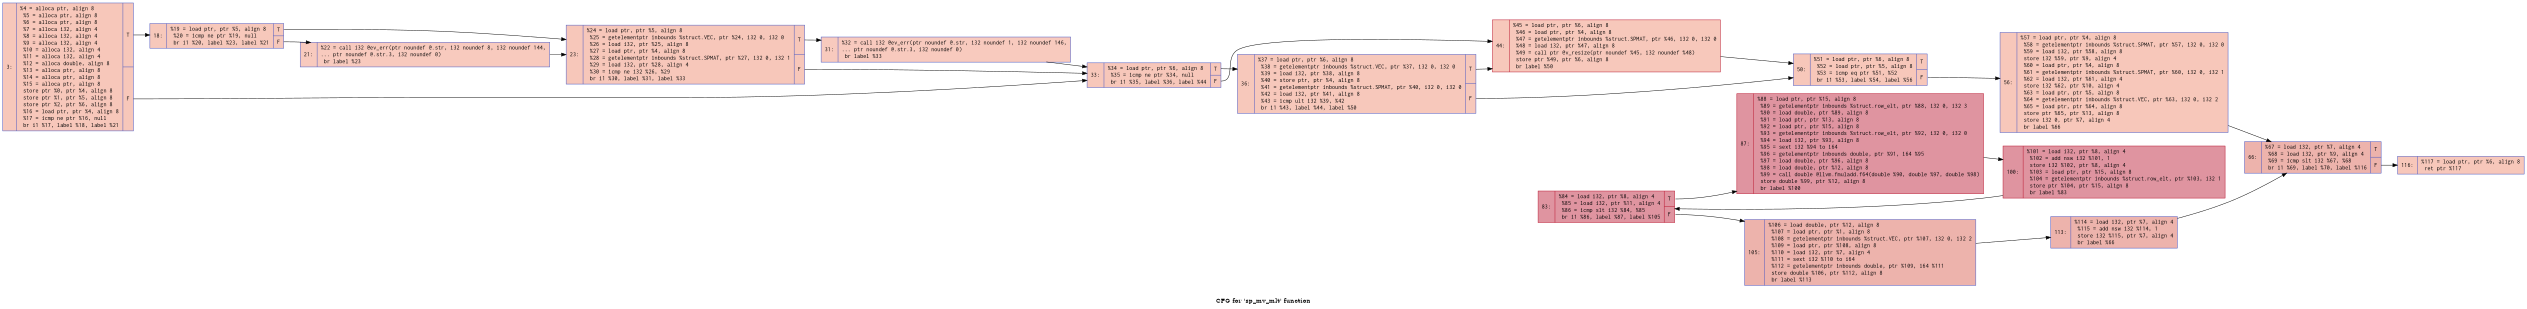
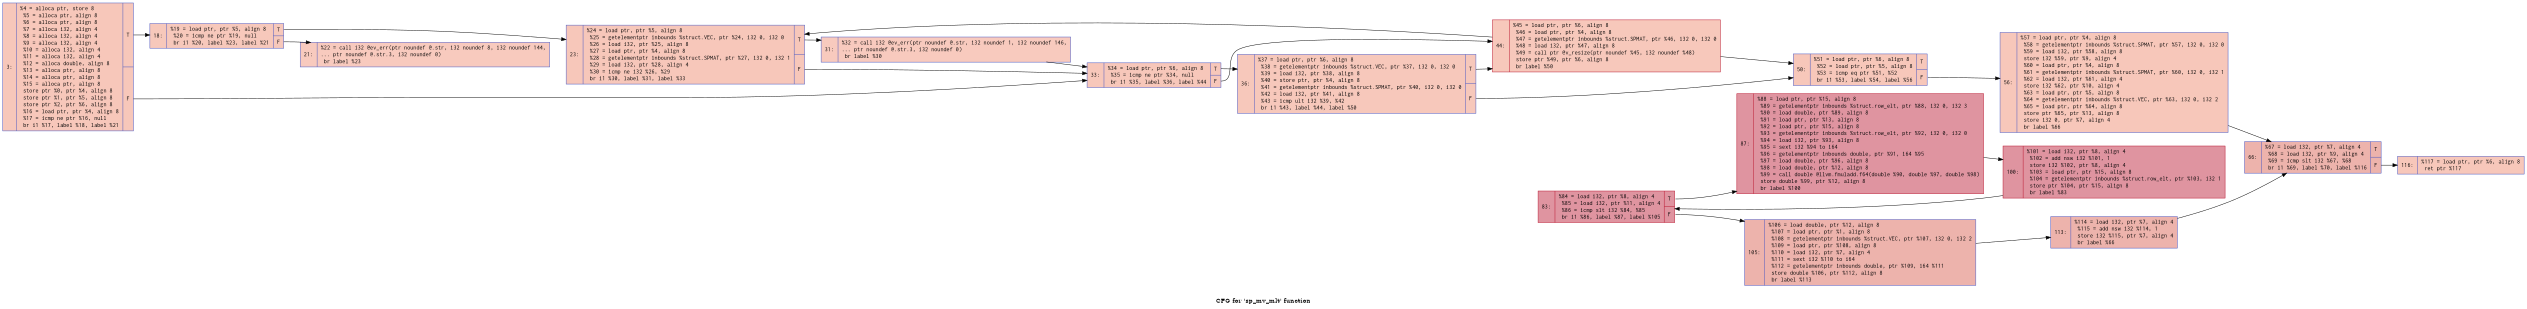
node "3:": text "%4 = alloca ptr, align 8" -> "%4 = alloca ptr, store 8"
edge "21:" -> "23:": now "44:" -> "23:"
node "31:": text "br label %33" -> "br label %30"
